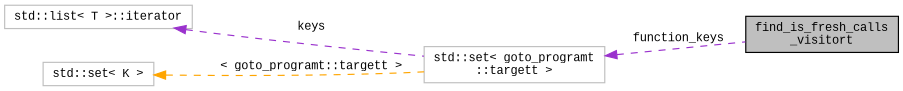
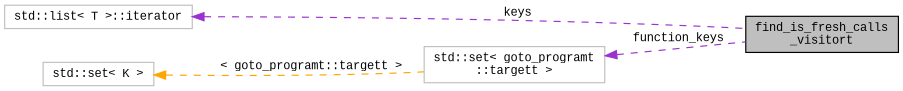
edge "std::set< goto_programt ::targett >" -> "std::list< T >::iterator": now "find_is_fresh_calls _visitort" -> "std::list< T >::iterator"
